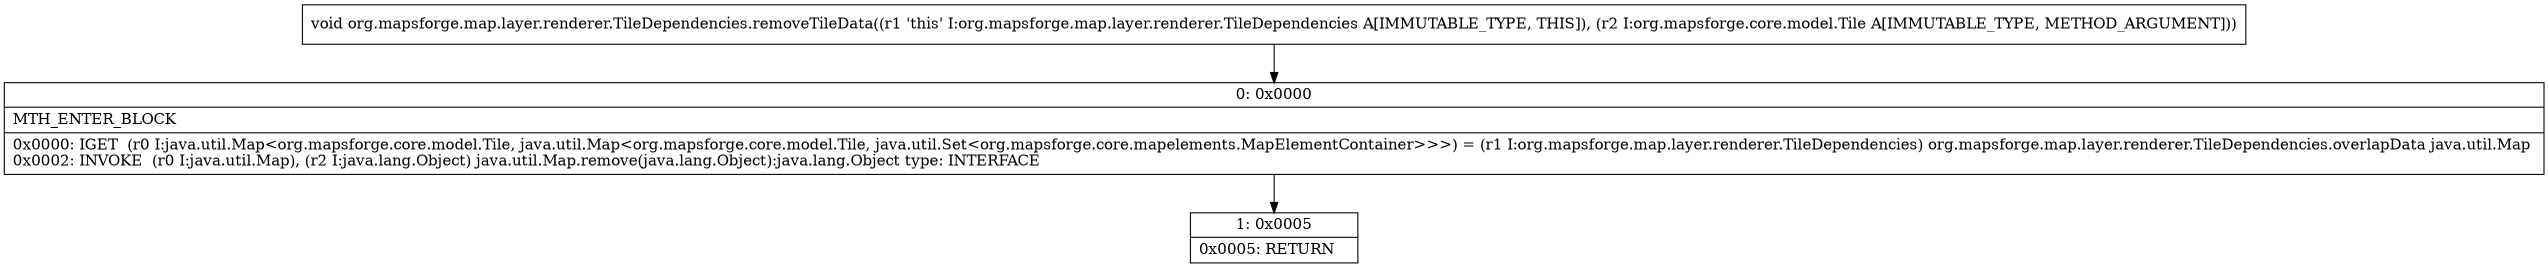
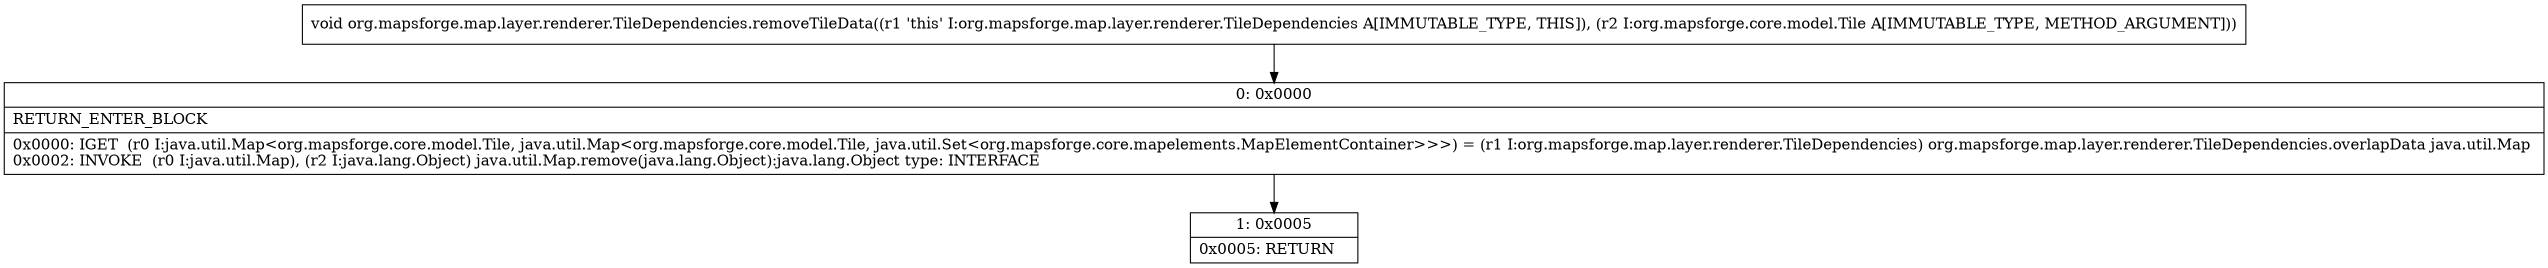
node "0: 0x0000": text "MTH_ENTER_BLOCK" -> "RETURN_ENTER_BLOCK"
